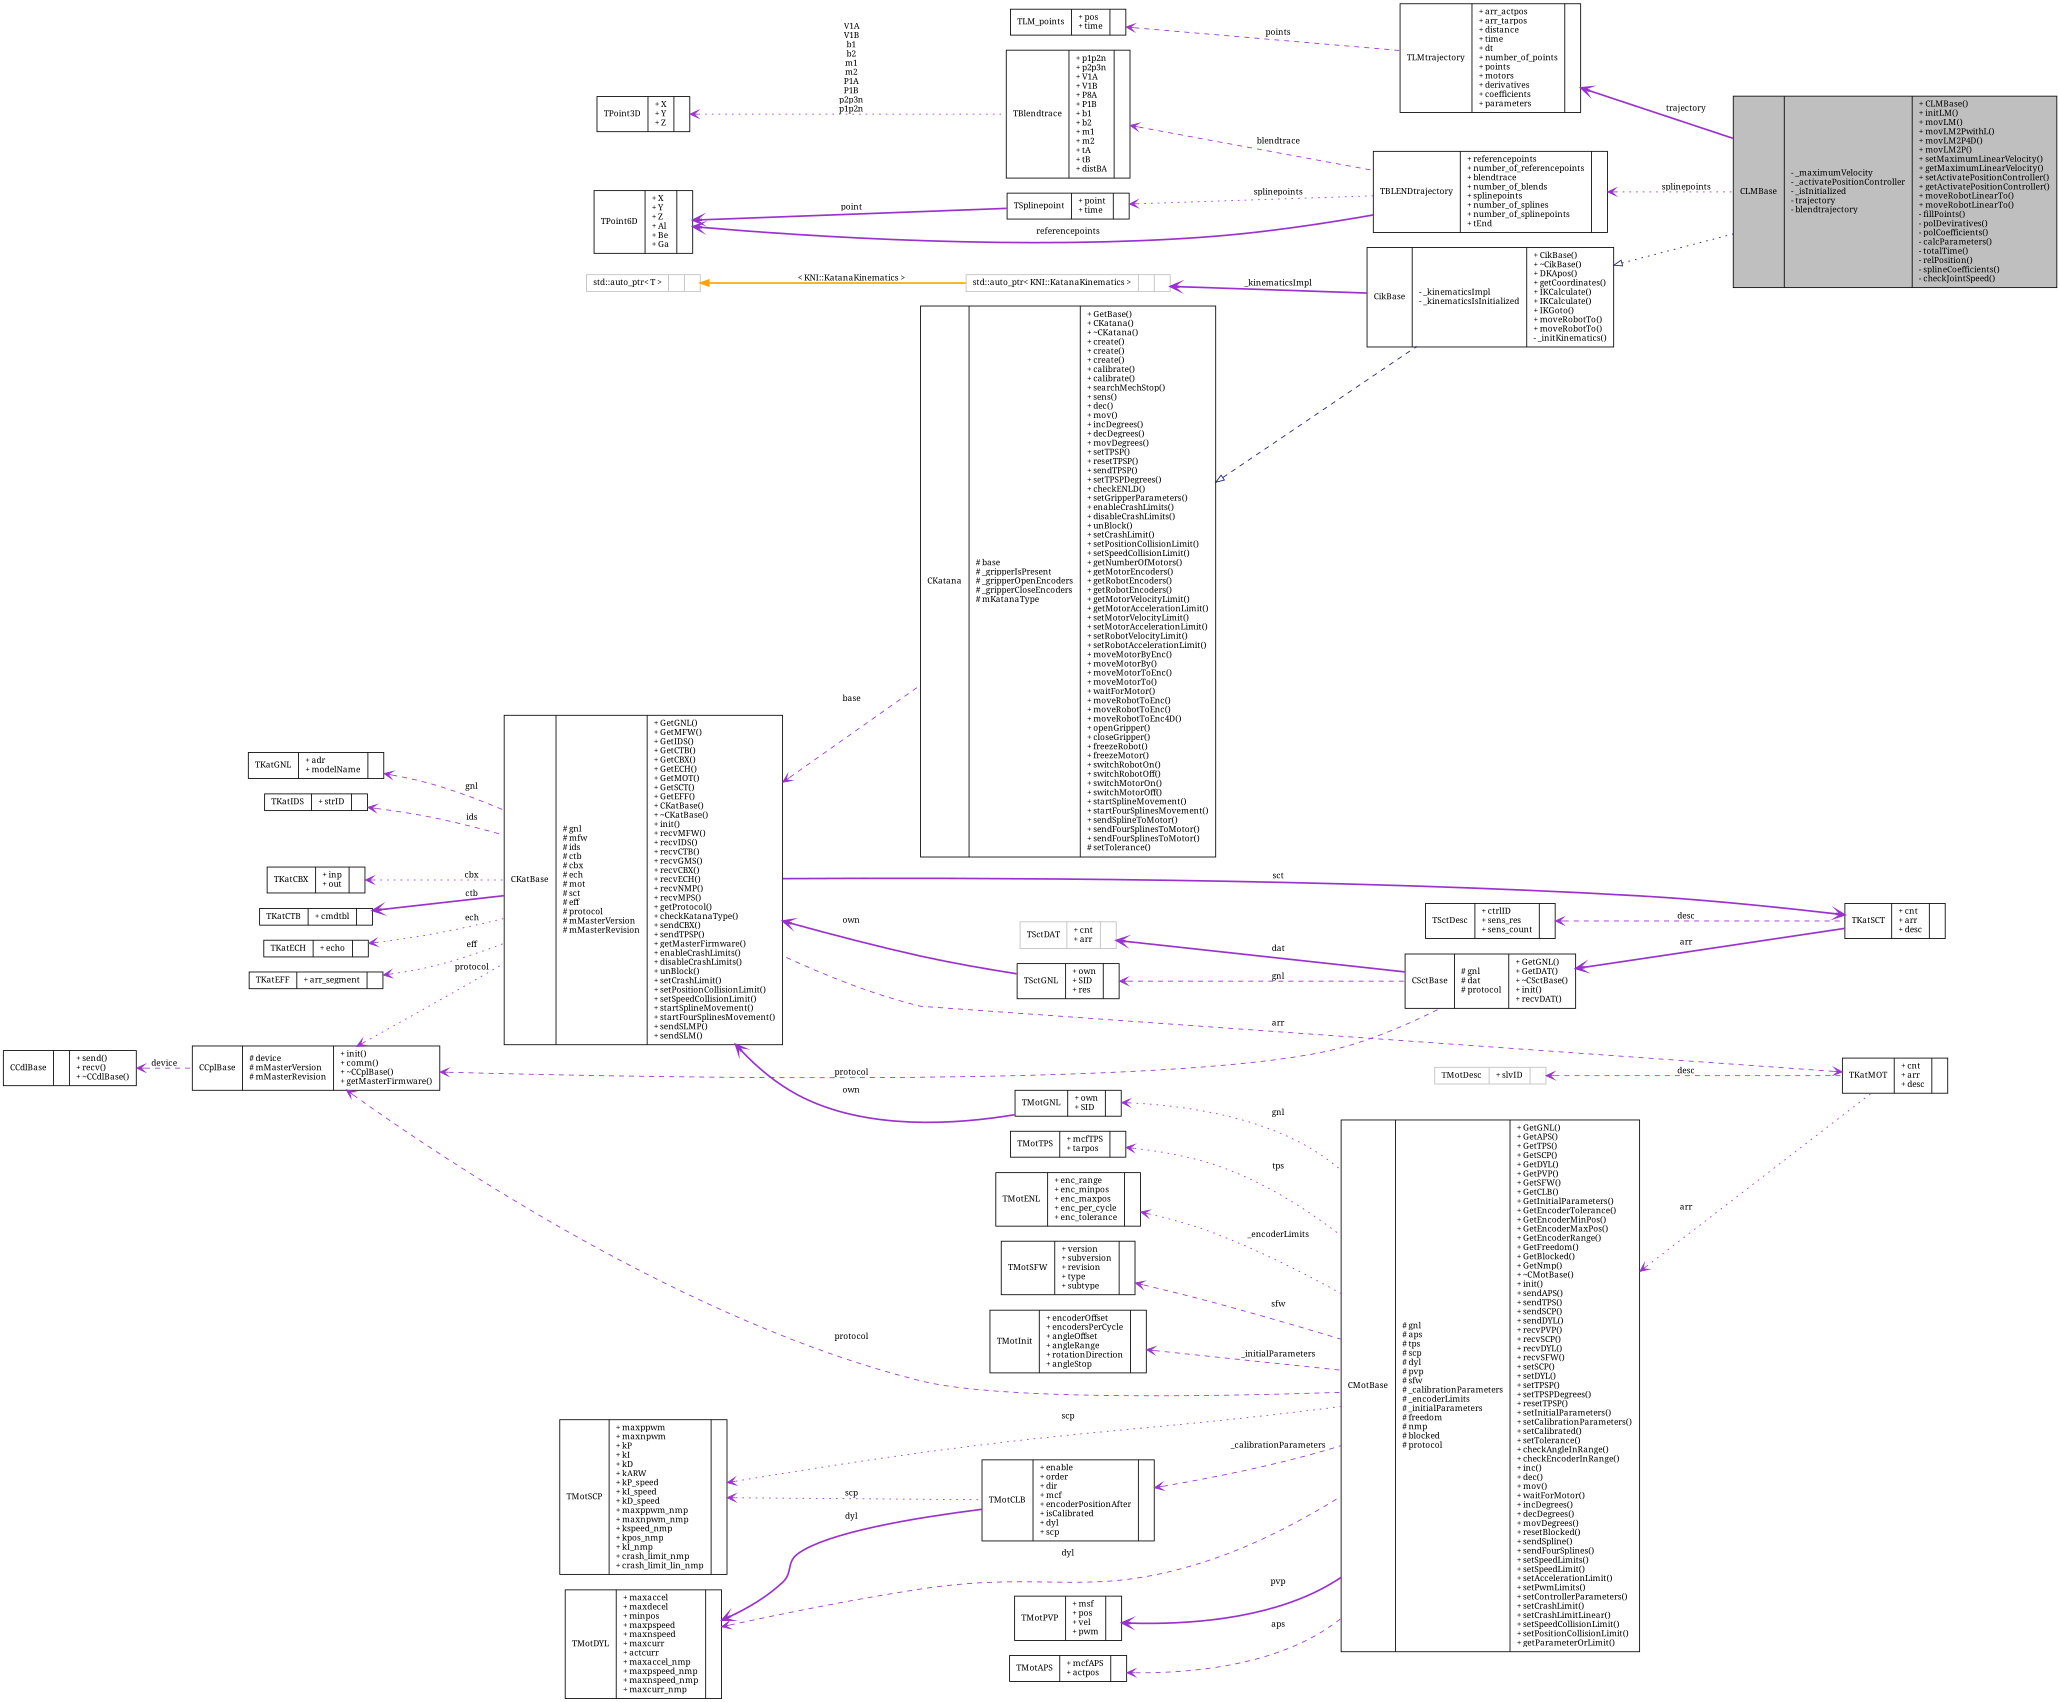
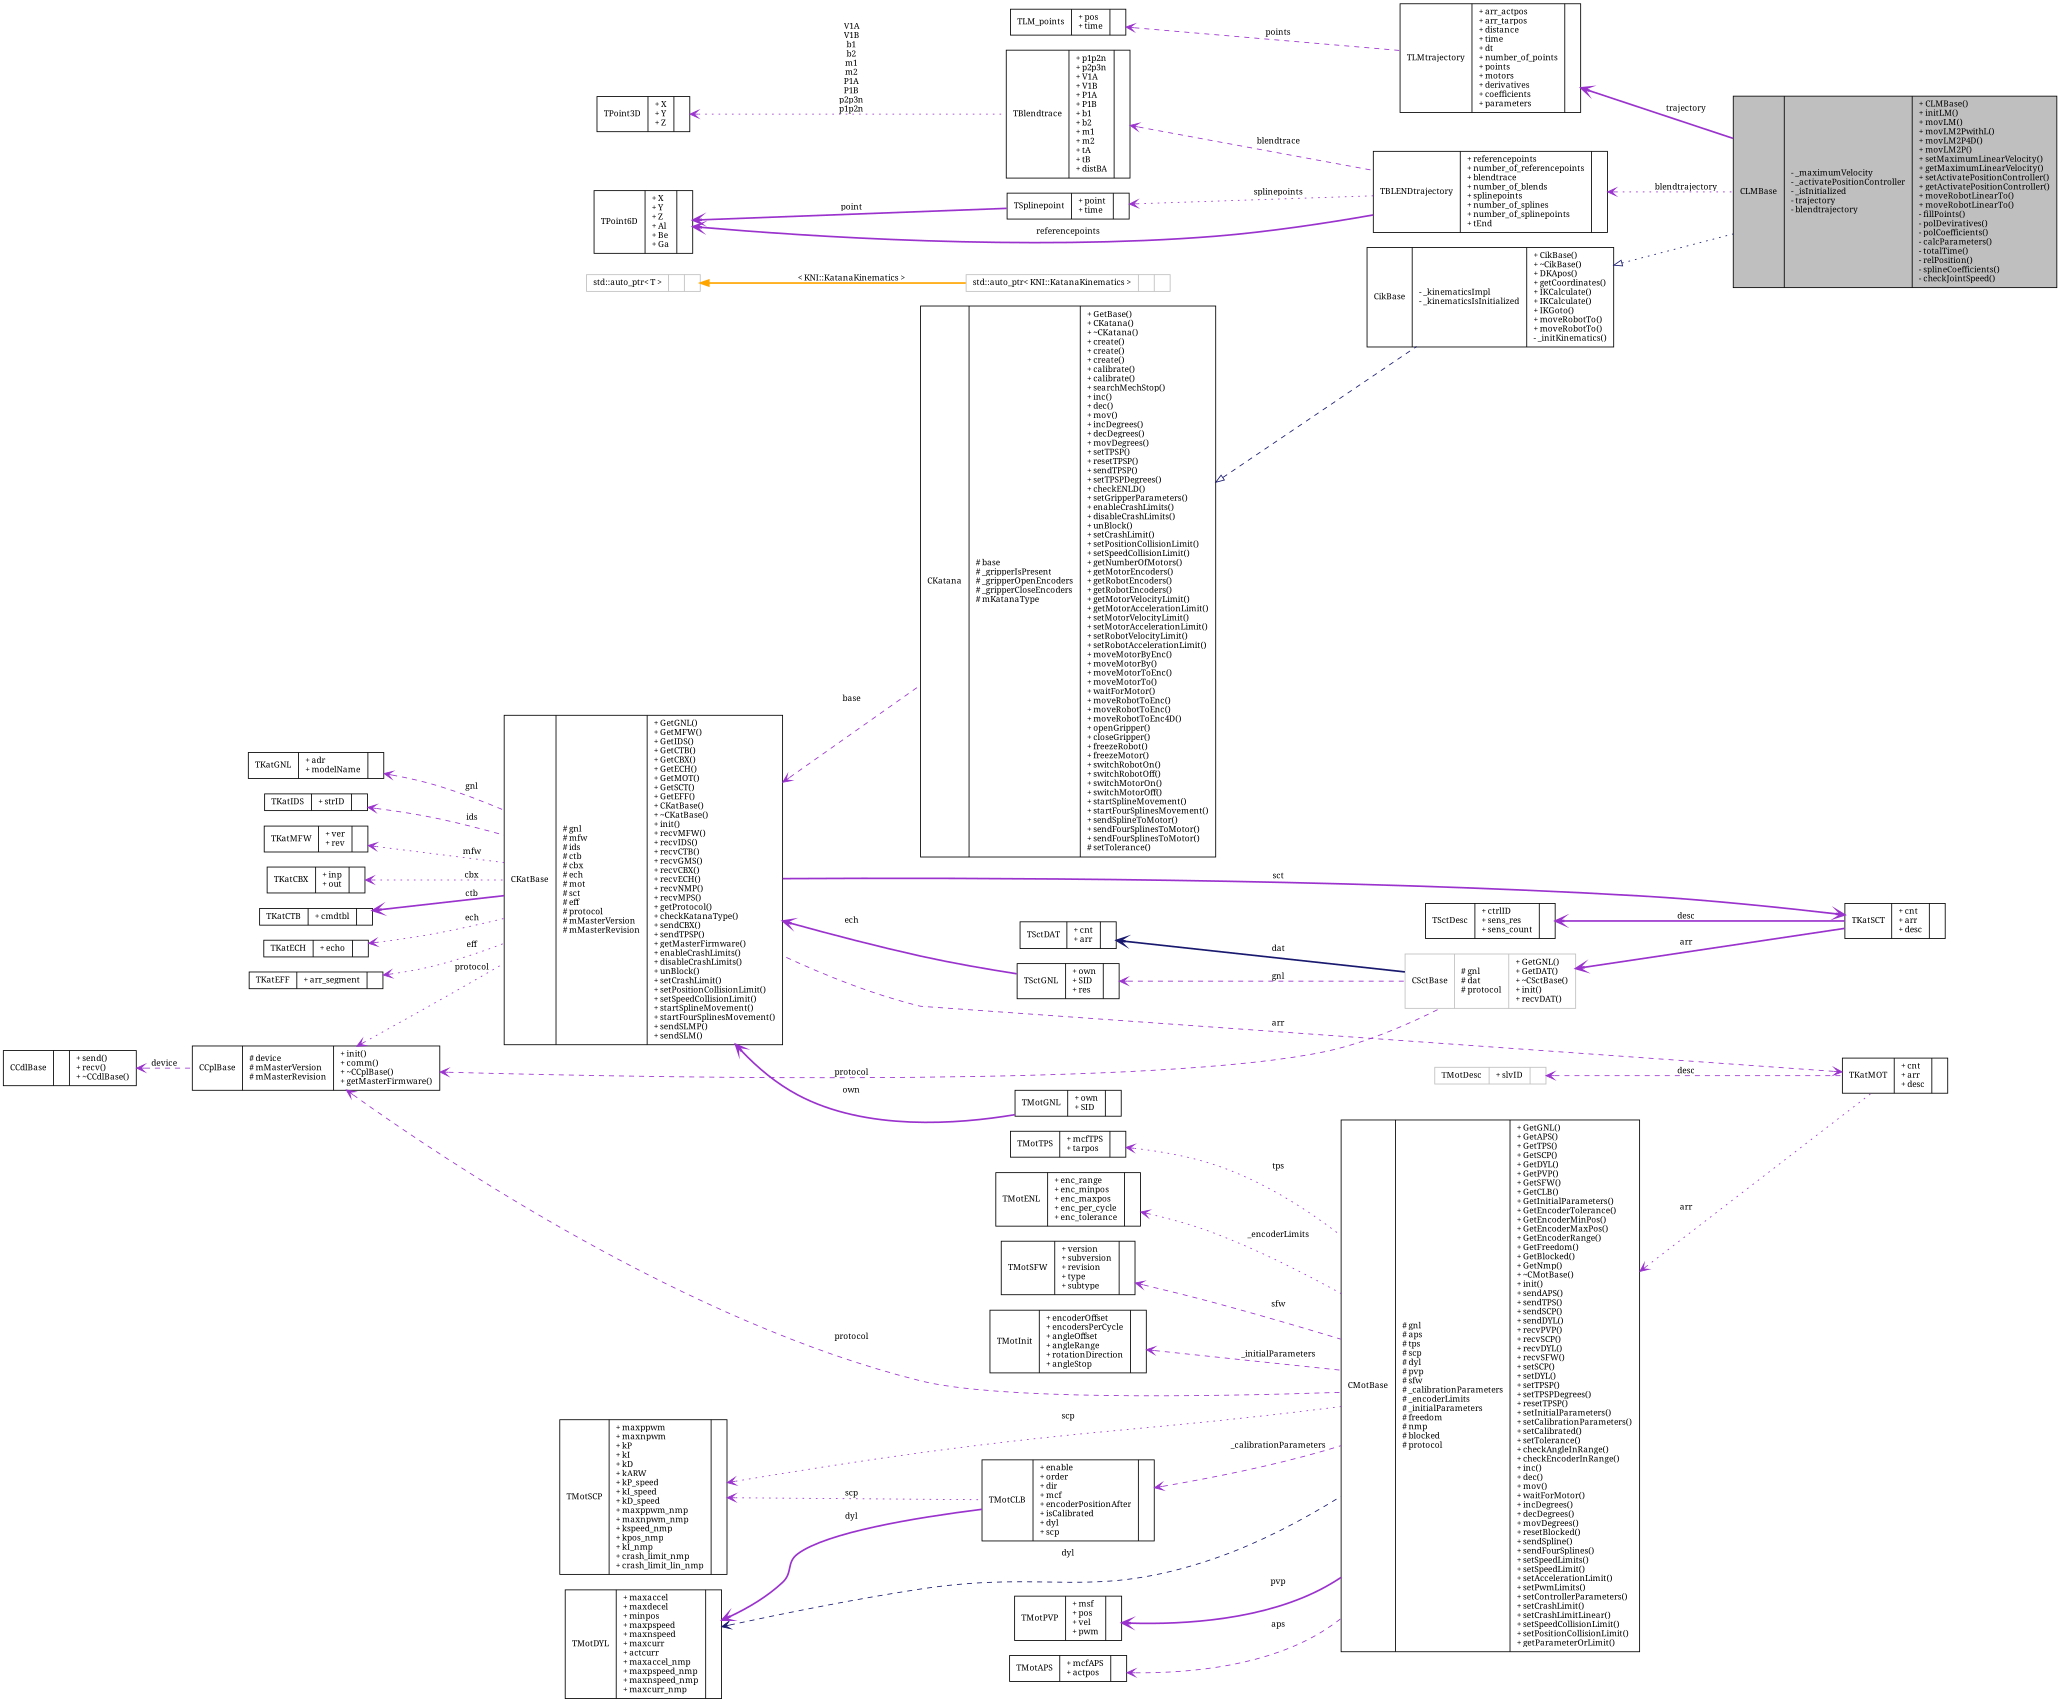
node "TBlendtrace": text "+ P8A" -> "+ P1A"
edge "CLMBase" -> "TBLENDtrajectory": label "splinepoints" -> "blendtrajectory"
edge "CikBase" -> "std::auto_ptr< KNI::KatanaKinematics >": removed, label "_kinematicsImpl"
node "CKatana": text "+ sens()" -> "+ inc()"
node "TKatMFW": added
edge "TSctGNL" -> "CKatBase": label "own" -> "ech"
edge "TKatSCT" -> "TSctDesc": style dashed -> bold
node "TSctDAT": color grey75 -> black
edge "CSctBase" -> "TSctDAT": color darkorchid3 -> midnightblue
node "CSctBase": color black -> grey75
edge "CMotBase" -> "TMotGNL": removed, label "gnl"
edge "CMotBase" -> "TMotDYL": color darkorchid3 -> midnightblue
